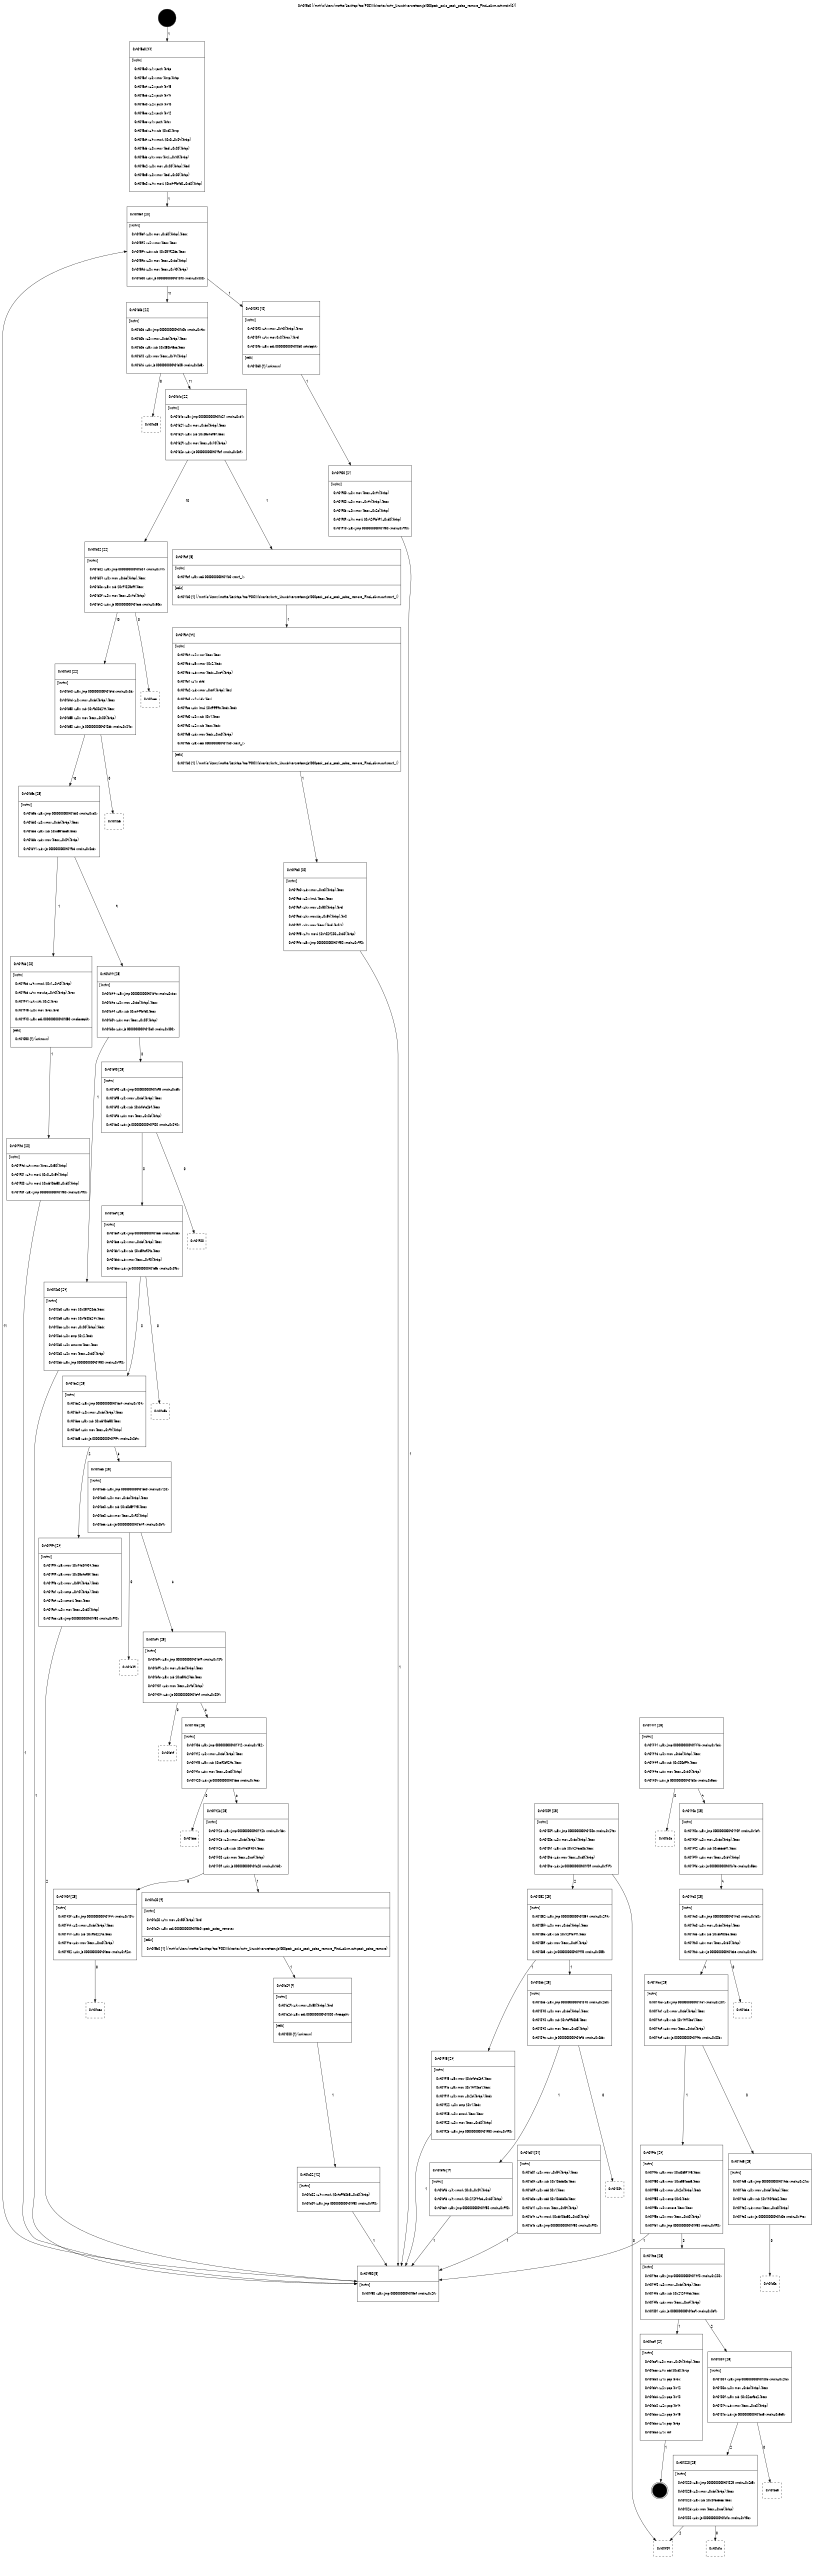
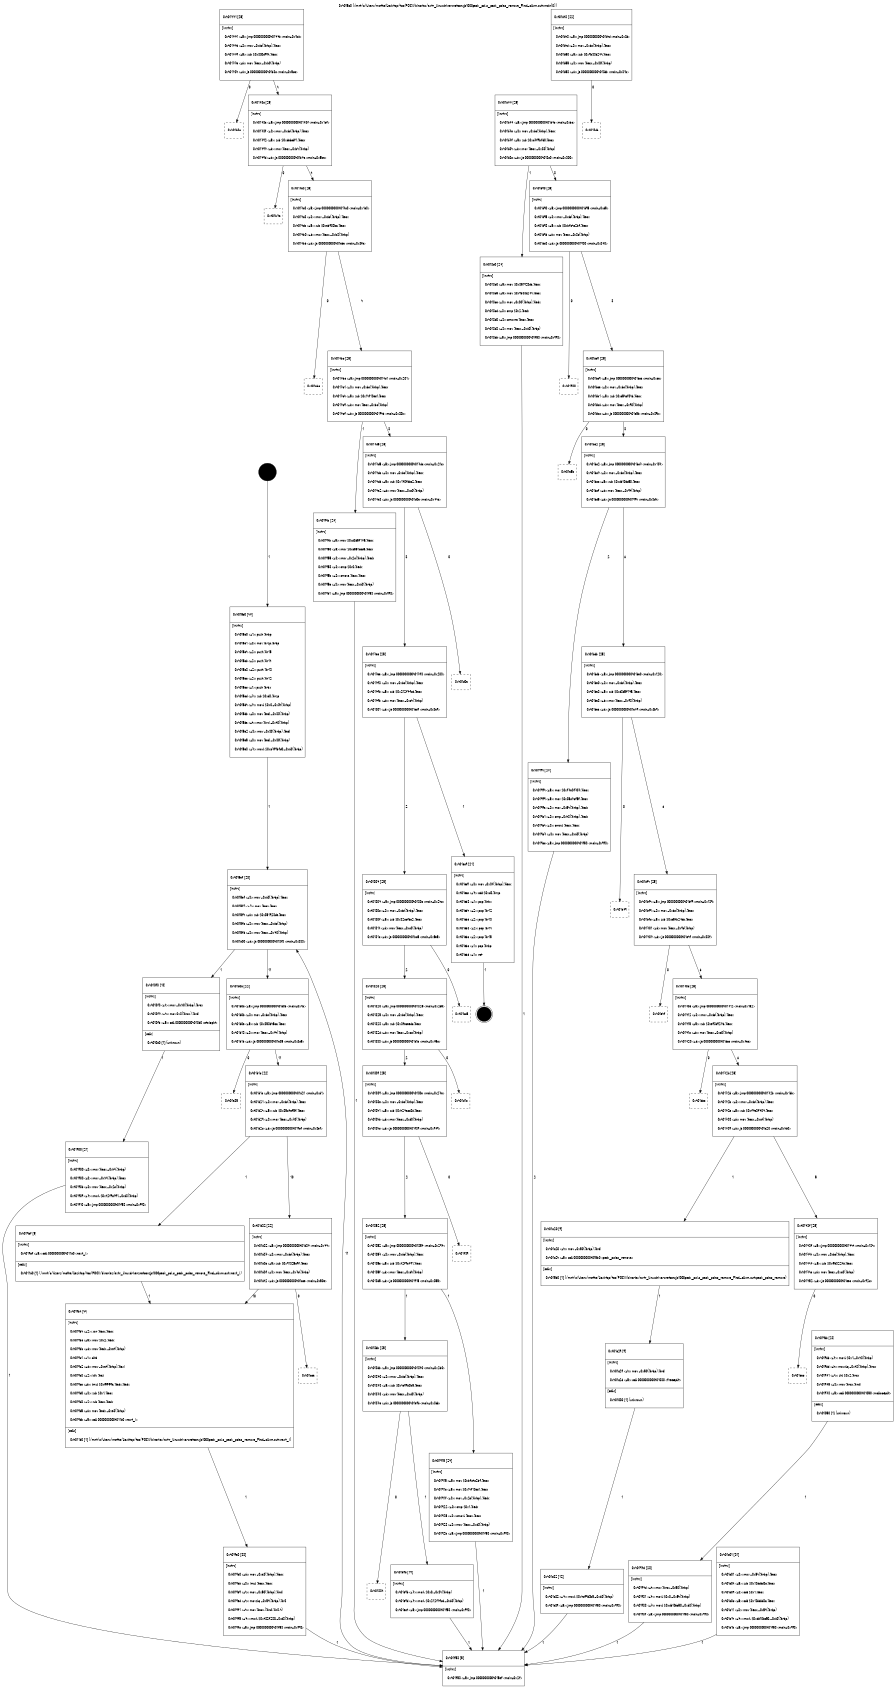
node "0x401b7e": added
edge "0x401632 [22]" -> "0x401648 [22]": now "0x401632 [22]" -> "0x4019b4 [44]"
node "0x40165e [25]": removed
edge "0x40194b [27]" -> "0x4017ee [25]": now "0x4017d5 [25]" -> "0x4017ee [25]"
edge "0x401820 [25]" -> "0x401f39": now "0x401820 [25]" -> "0x401839 [25]"
